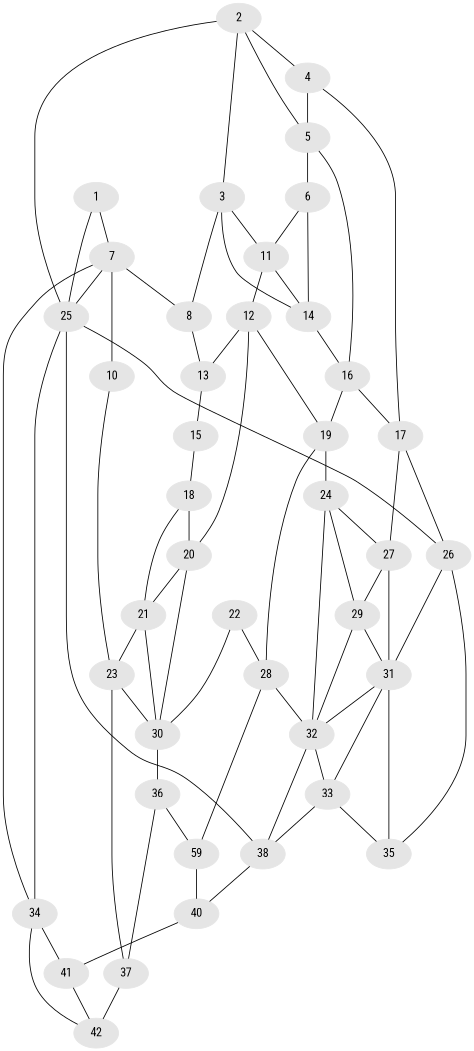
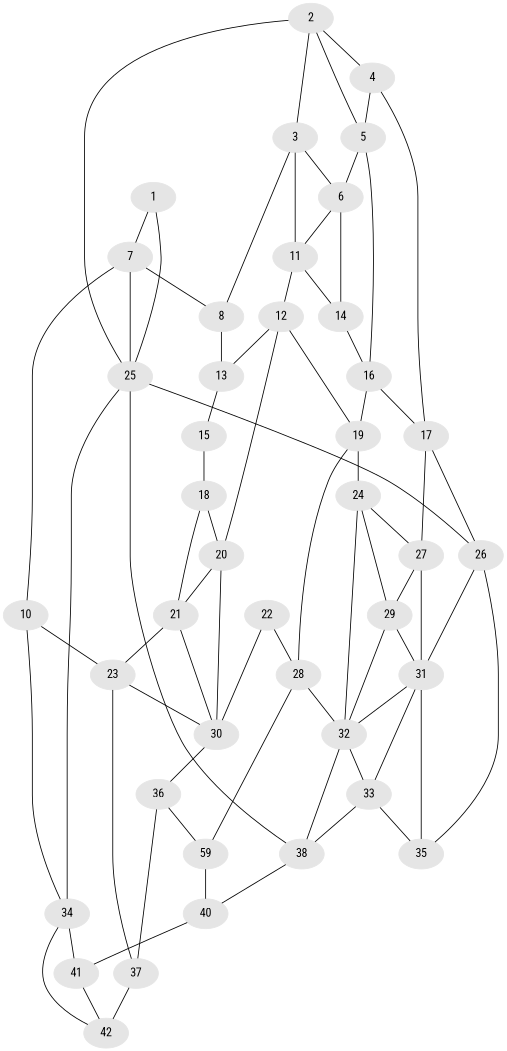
edge "3" -- "14": now "3" -- "6"
edge "7" -- "34": now "10" -- "34"
